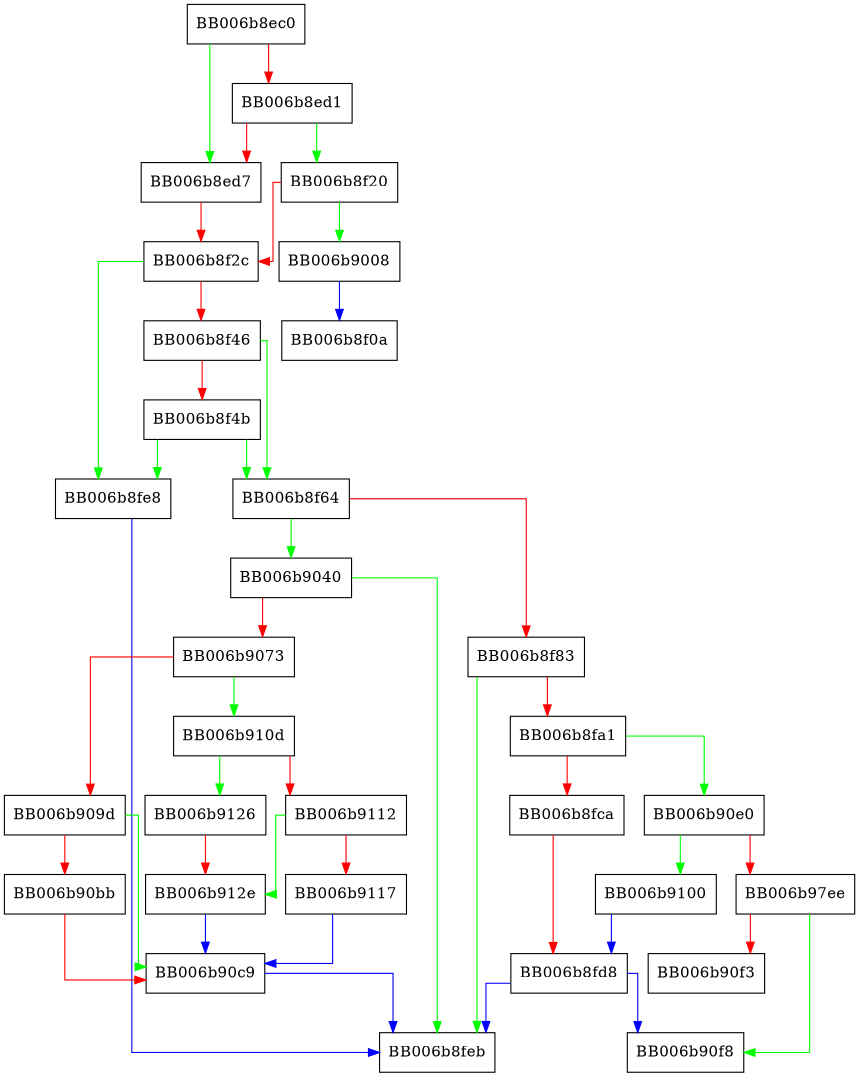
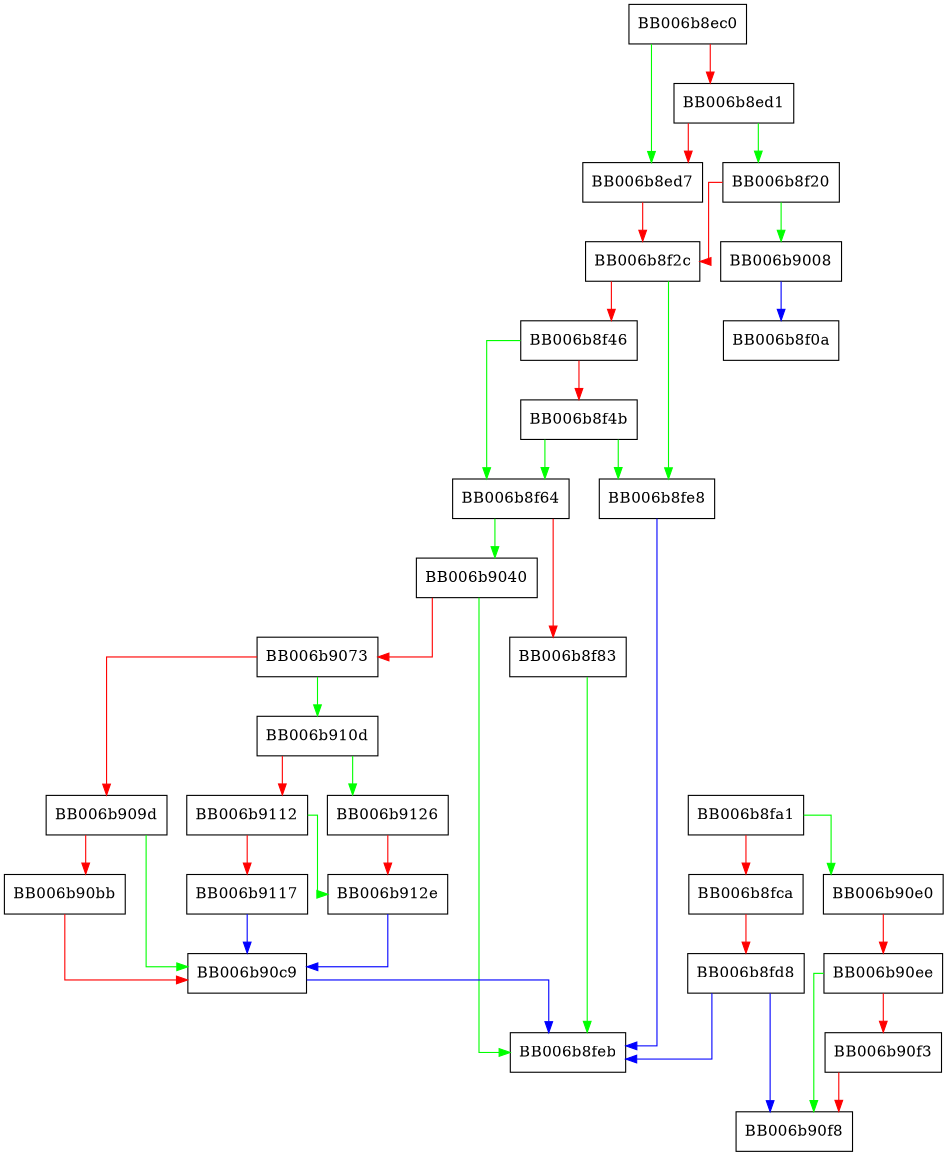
edge "BB006b8f83" -> "BB006b8fa1": removed
node "BB006b9100": removed
node "BB006b97ee": label "BB006b97ee" -> "BB006b90ee"
edge "BB006b90f3" -> "BB006b90f8": added
